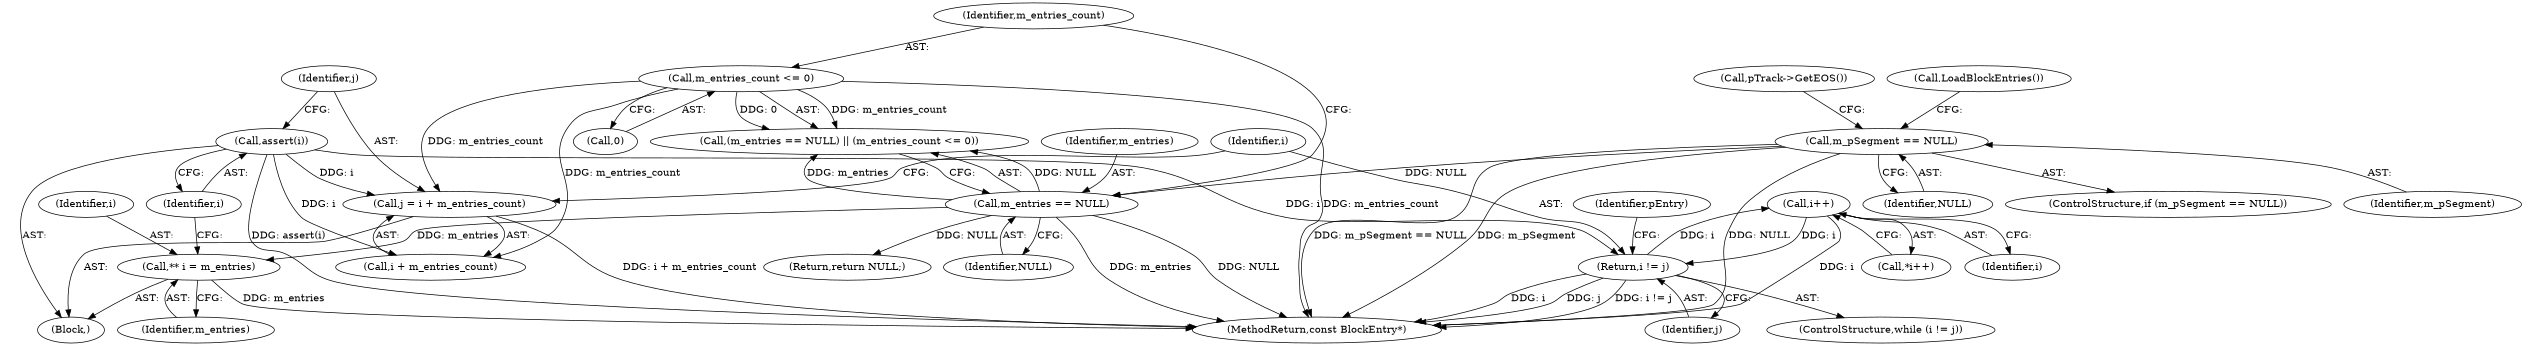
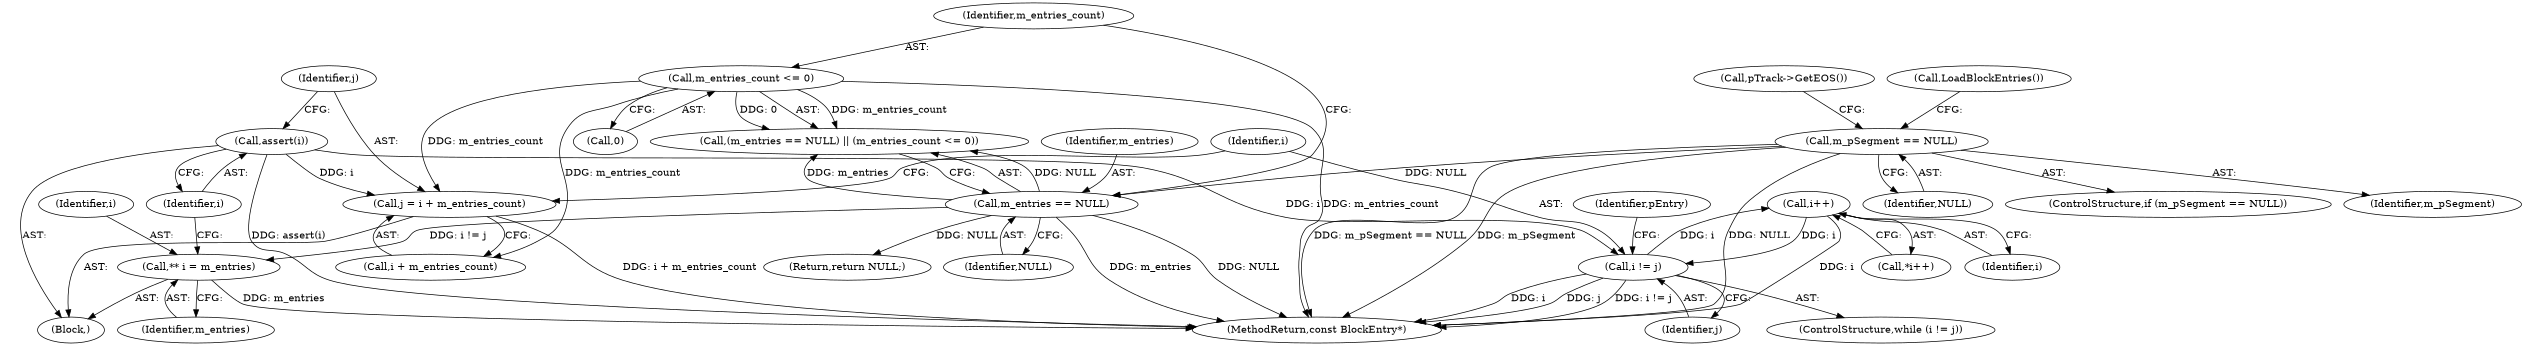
edge "(Identifier,m_pSegment)" -> "(Call,m_pSegment == NULL)": reversed
edge "(Call,assert(i))" -> "(Call,i + m_entries_count)": removed, label "DDG: i"
edge "(Call,m_entries == NULL)" -> "(Call,** i = m_entries)": label "DDG: m_entries" -> "DDG: i != j"
edge "(Call,j = i + m_entries_count)" -> "(Call,i + m_entries_count)": label "AST: " -> "CFG: "
node "(Return,i != j)": label "(Return,i != j)" -> "(Call,i != j)"
